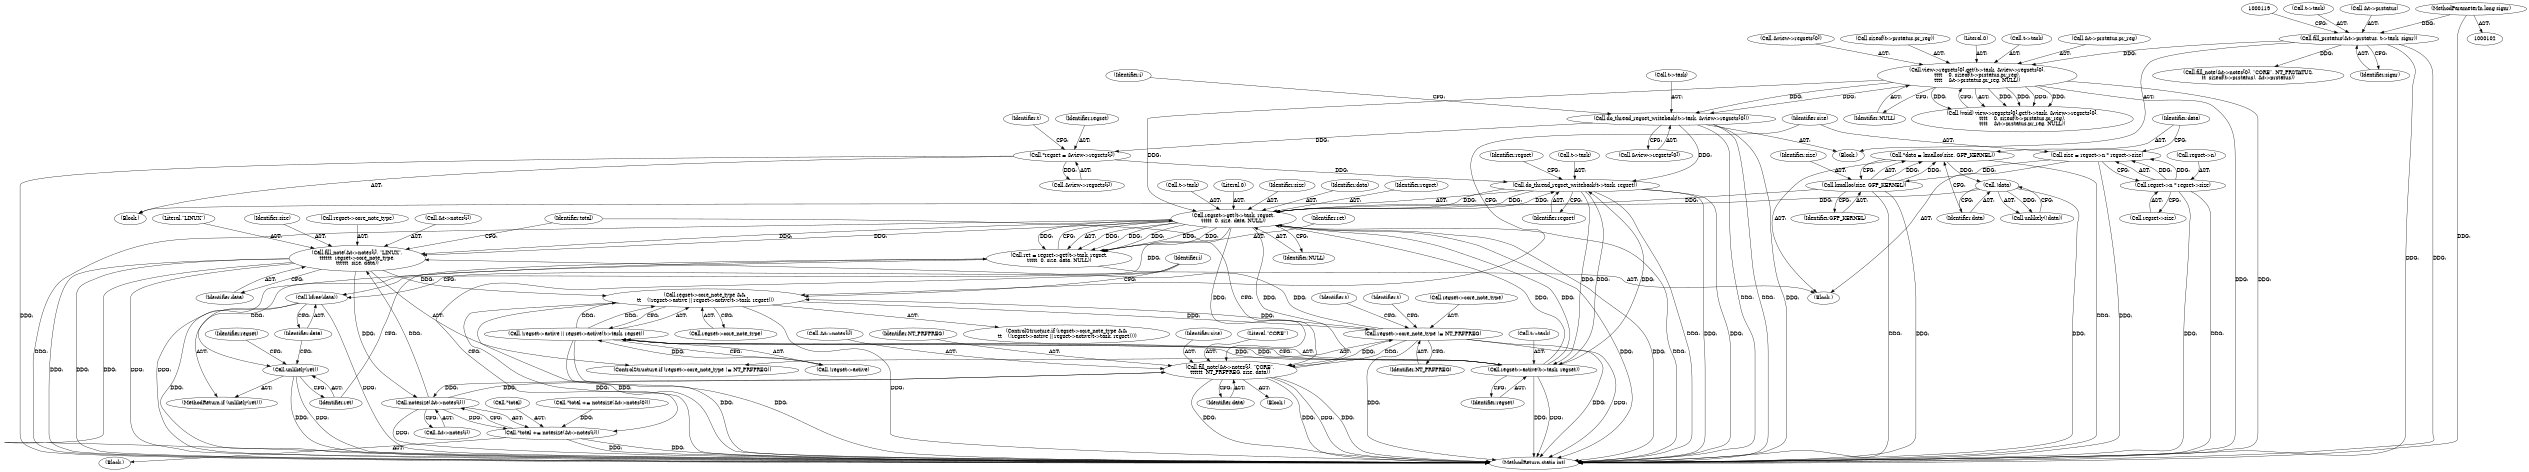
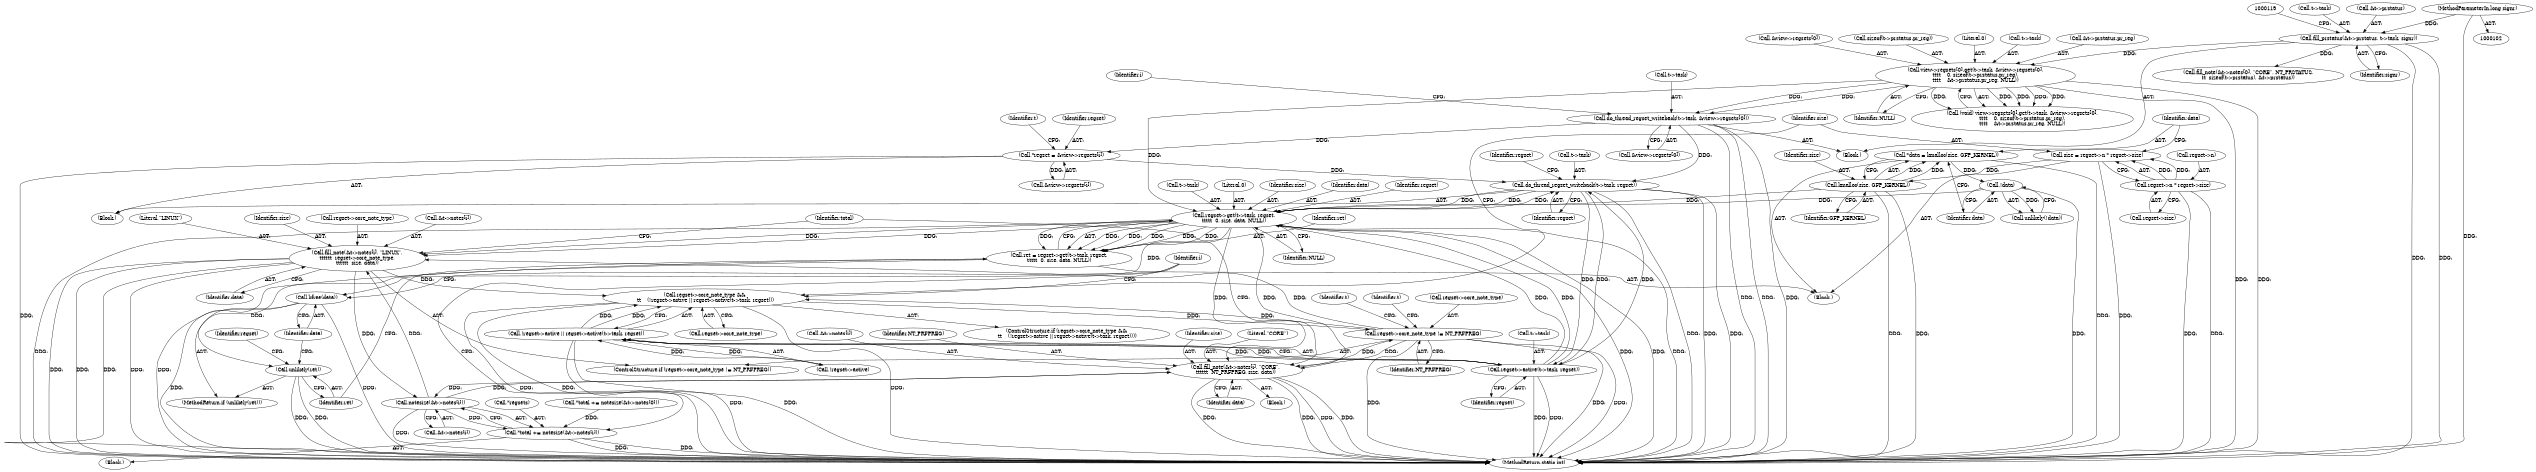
edge "(Call,!regset->active || regset->active(t->task, regset))" -> "(Call,!regset->active)": label "CFG: " -> "DDG: "
node "(Call,*total)": label "(Call,*total)" -> "(Call,*regsets)"
